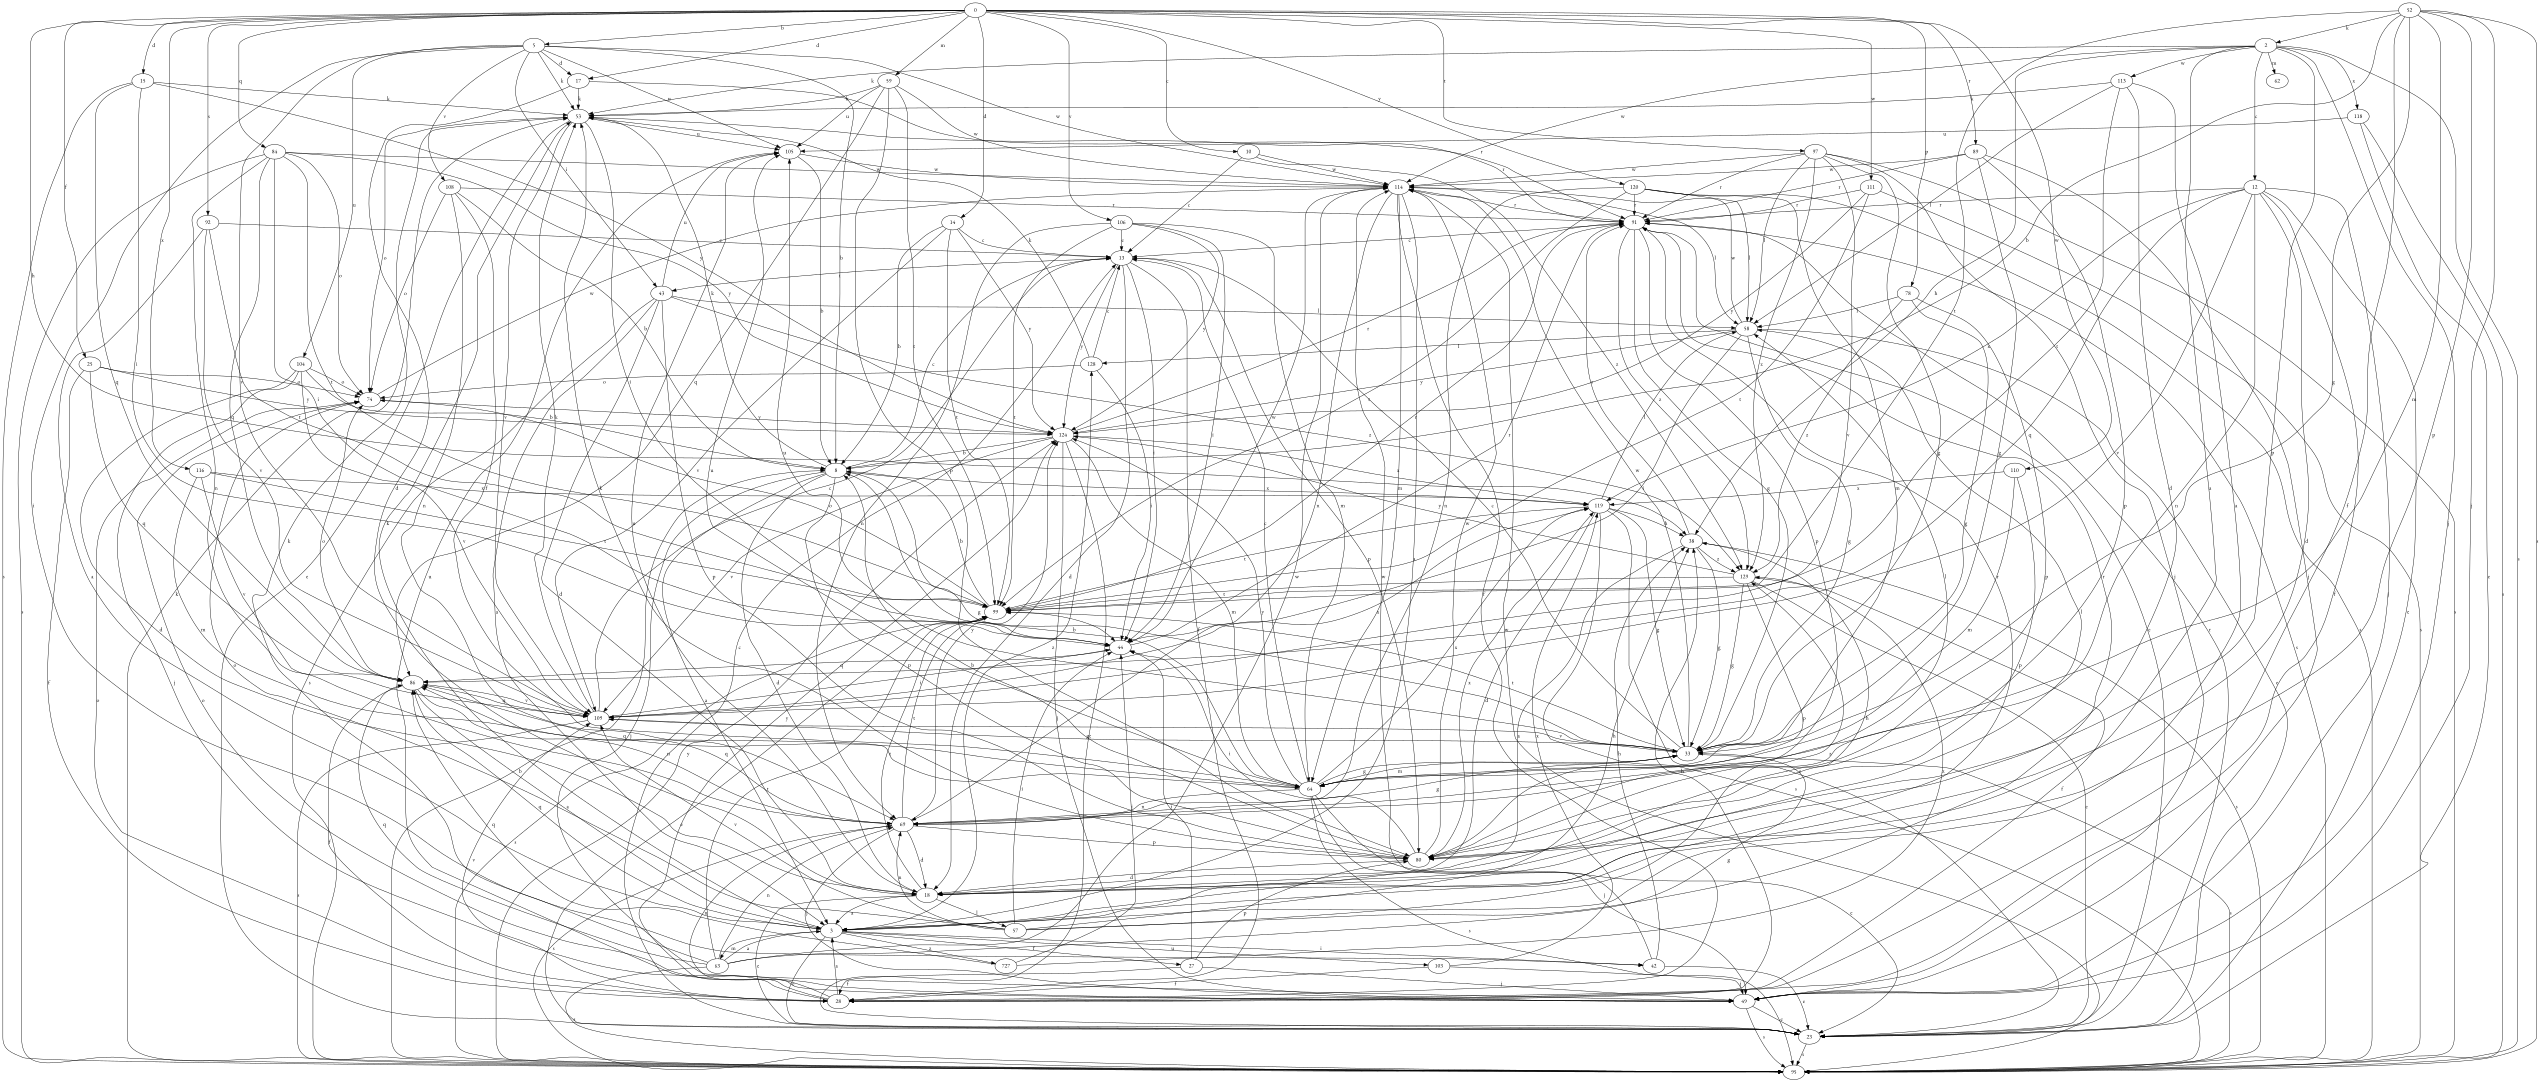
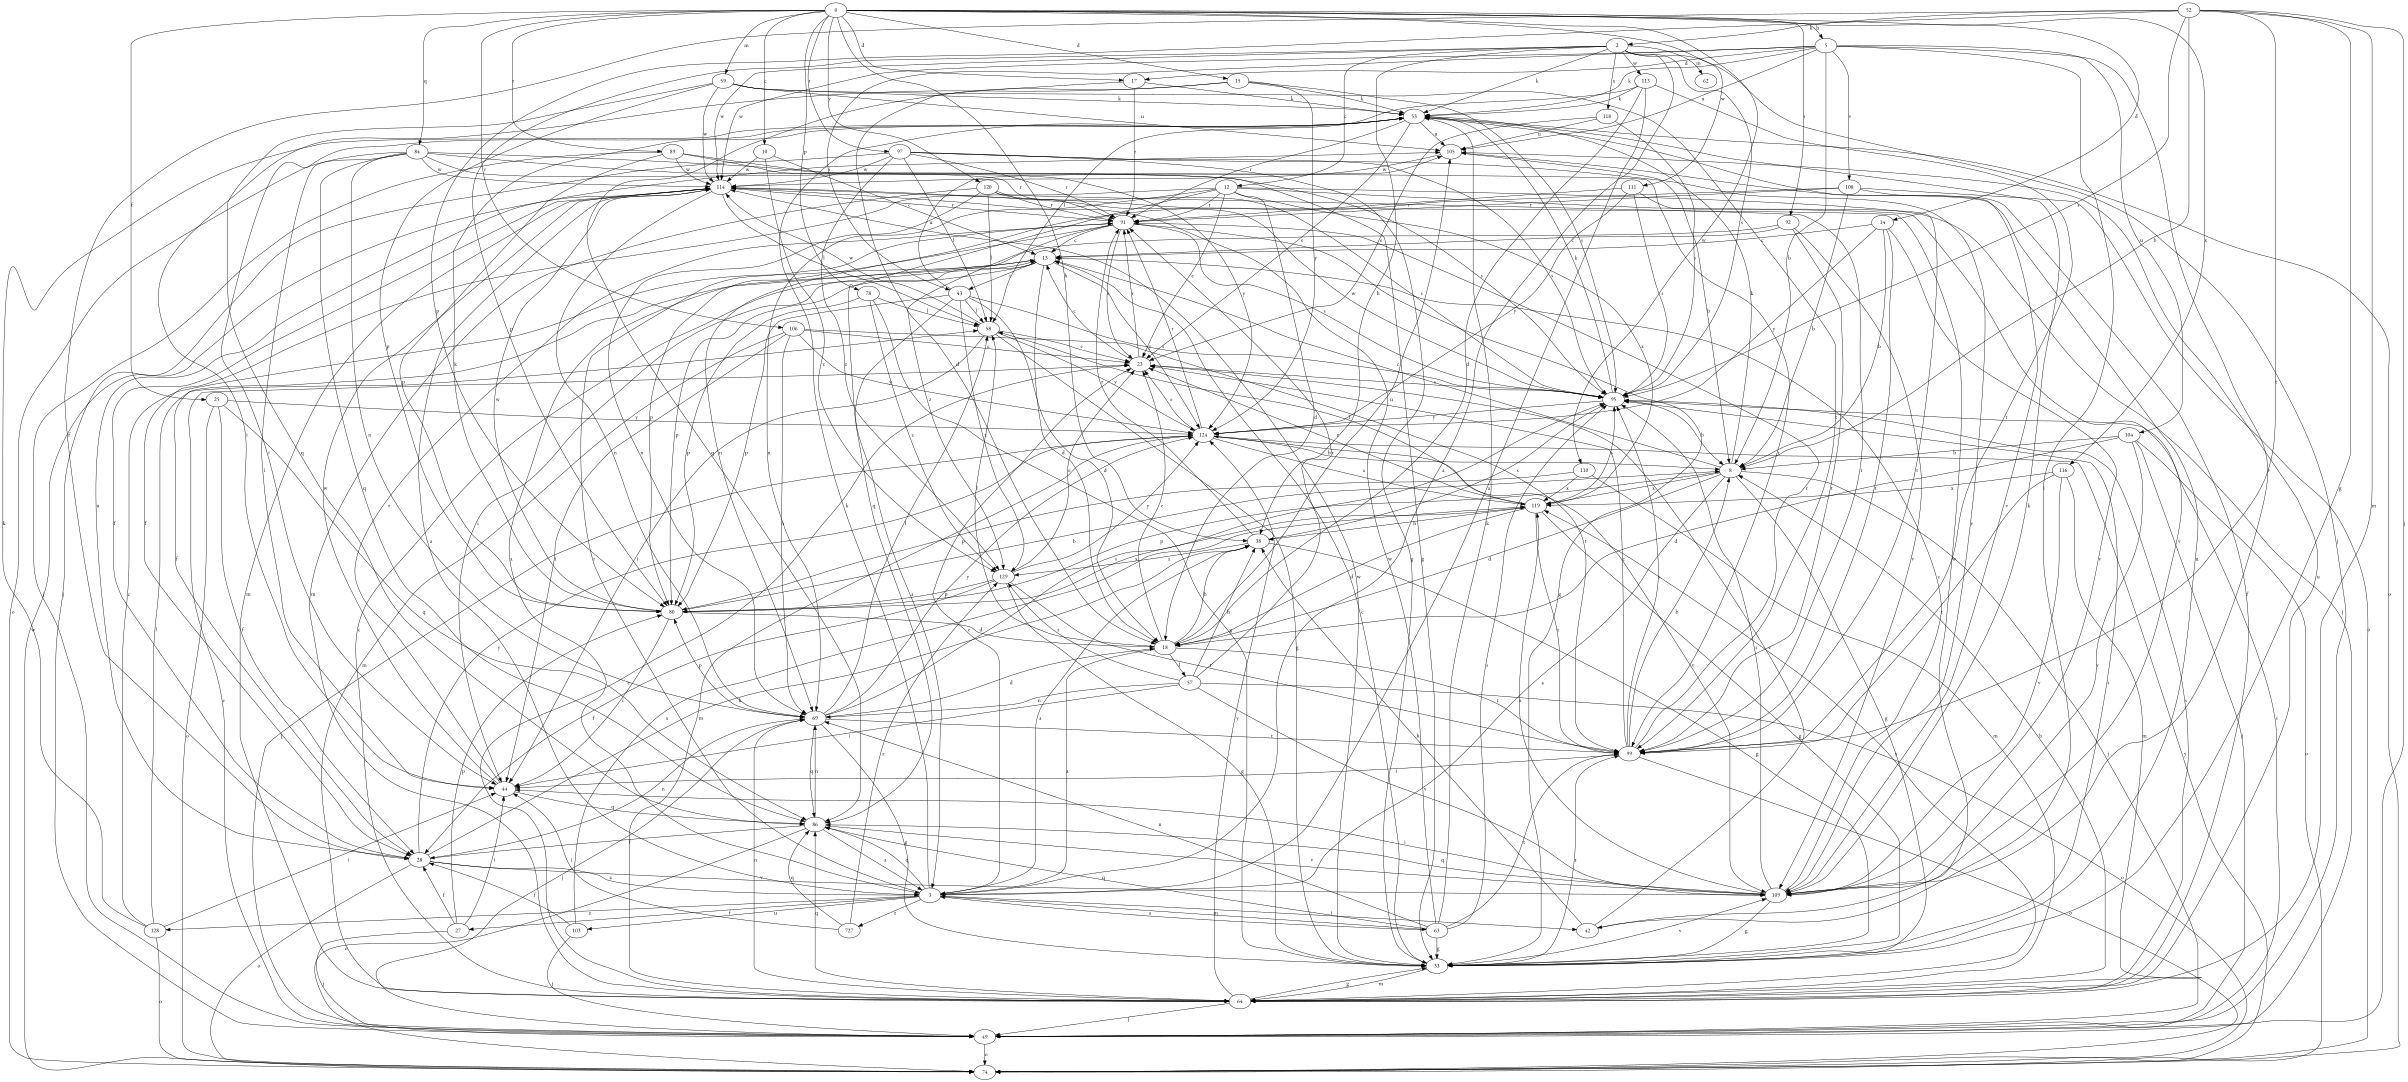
edge "106" -> "13": now "106" -> "23"
edge "58" -> "128": reversed
